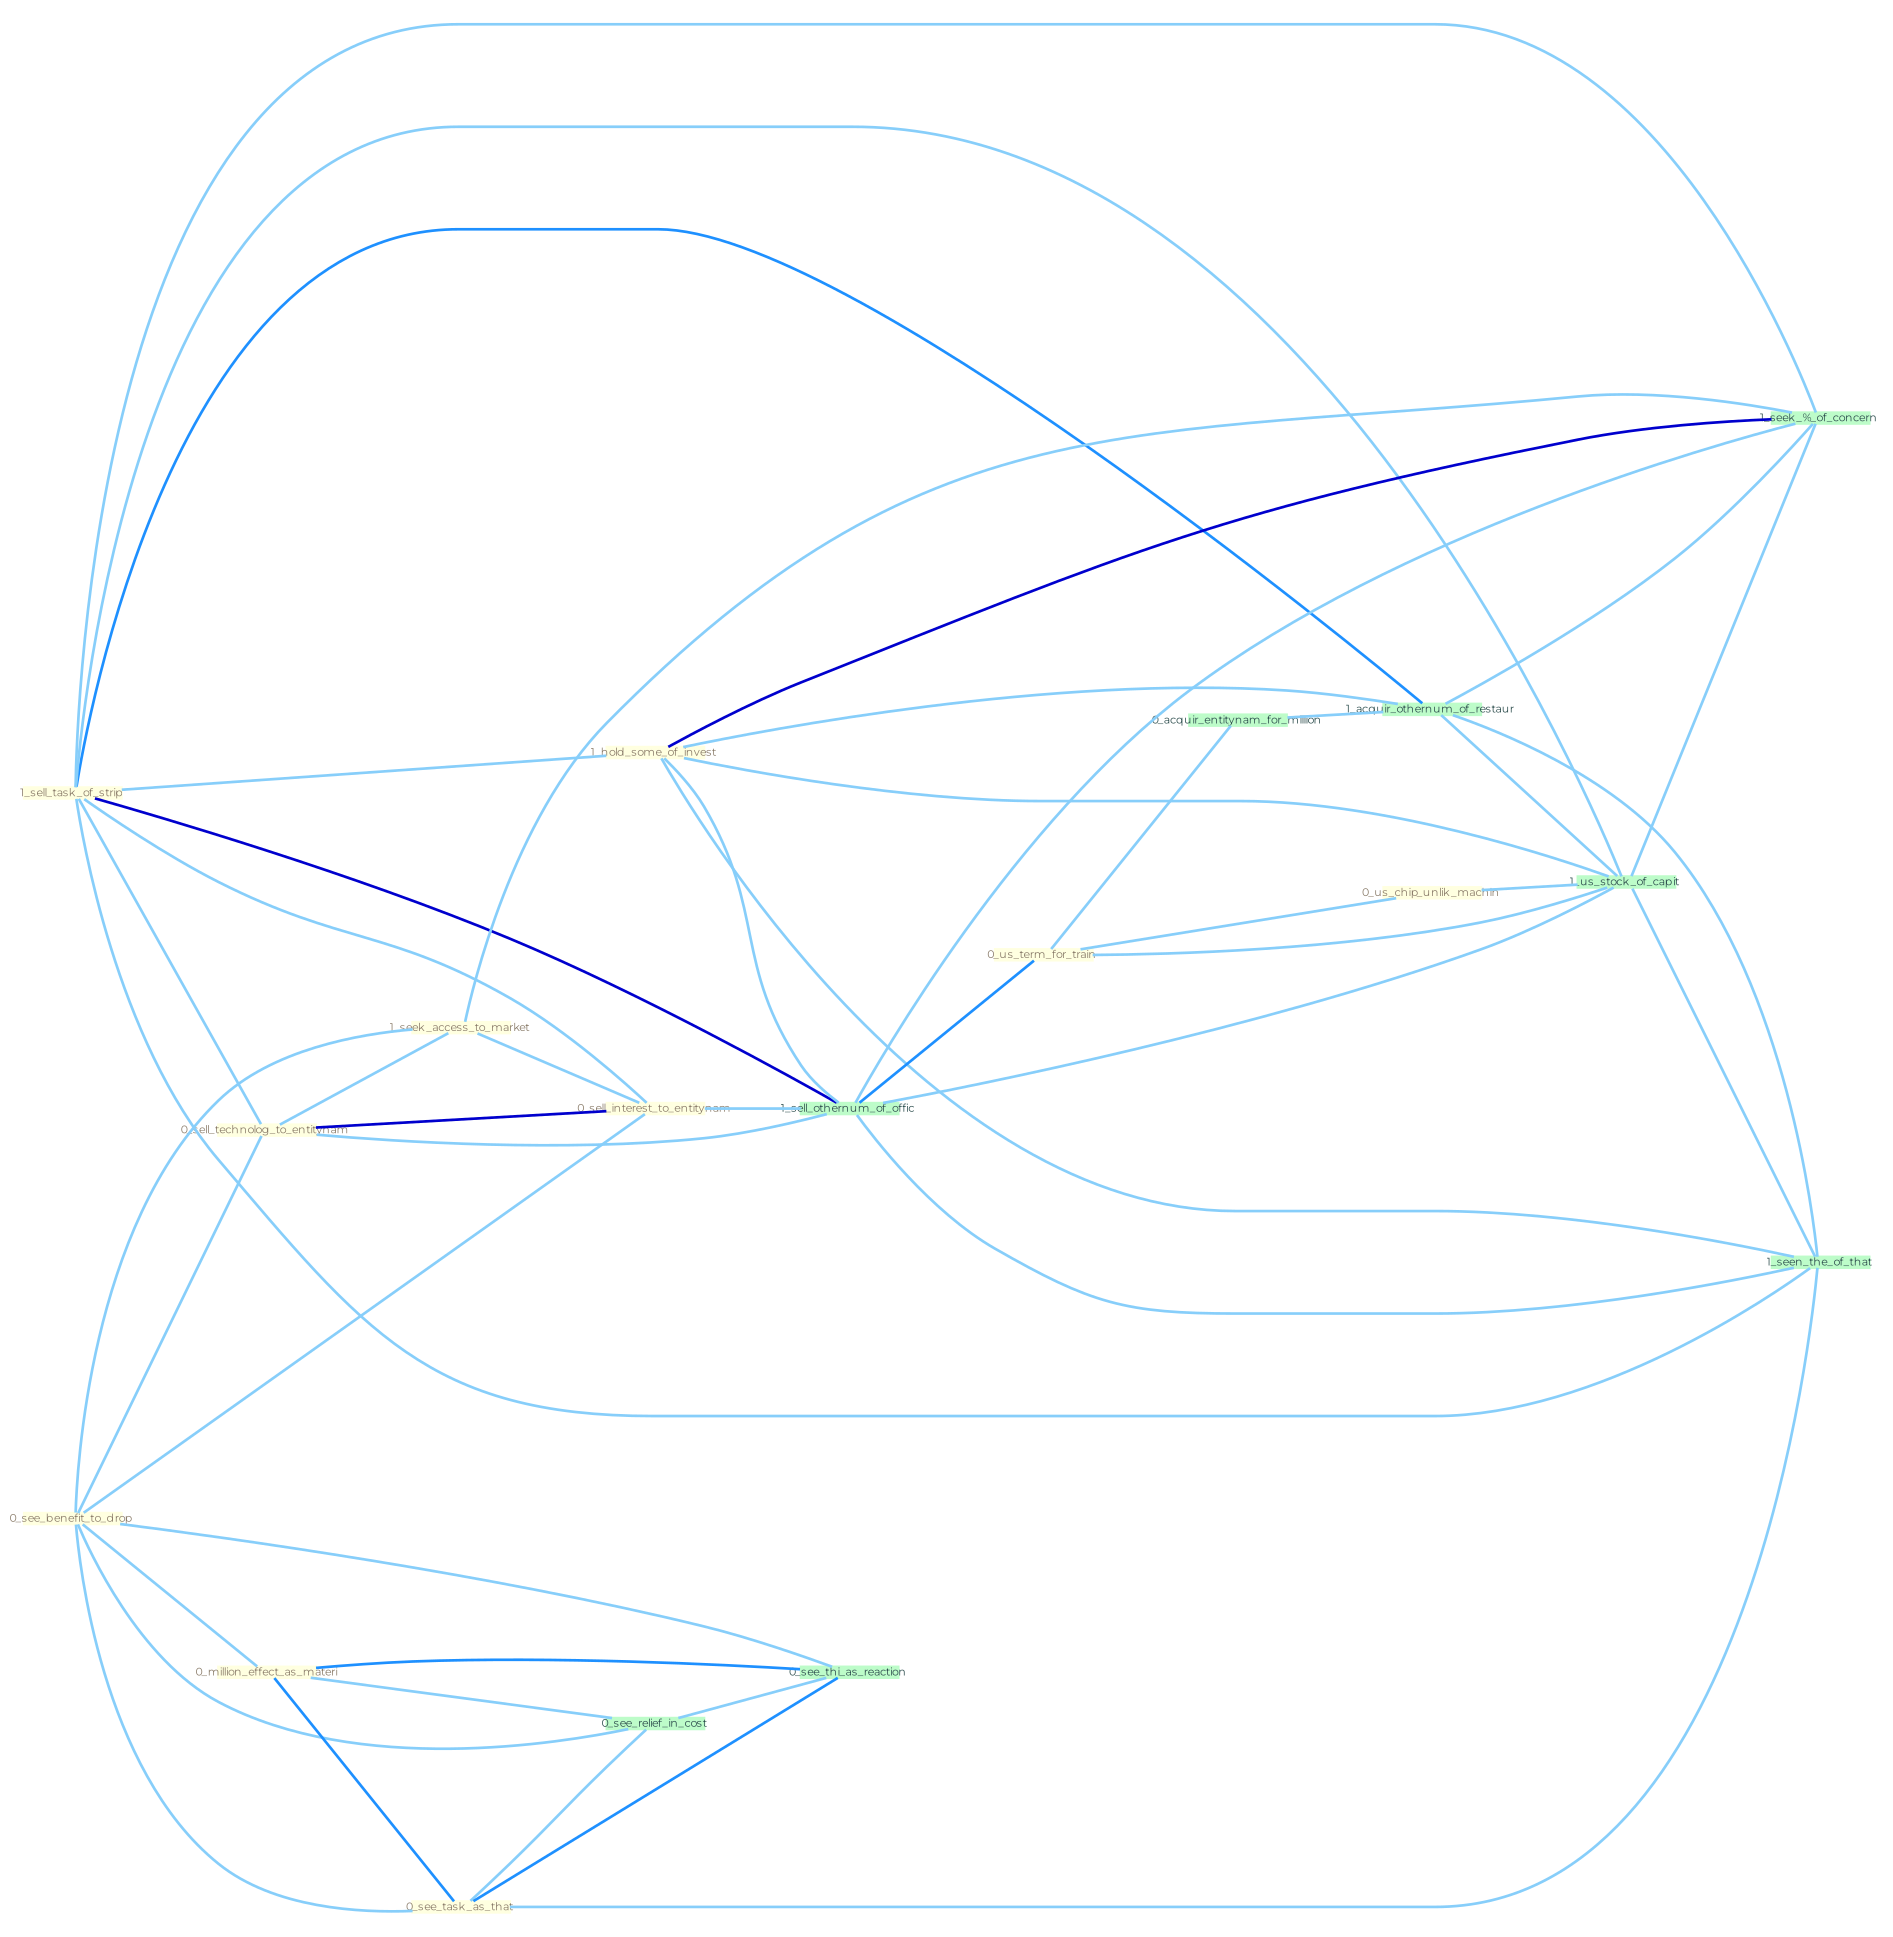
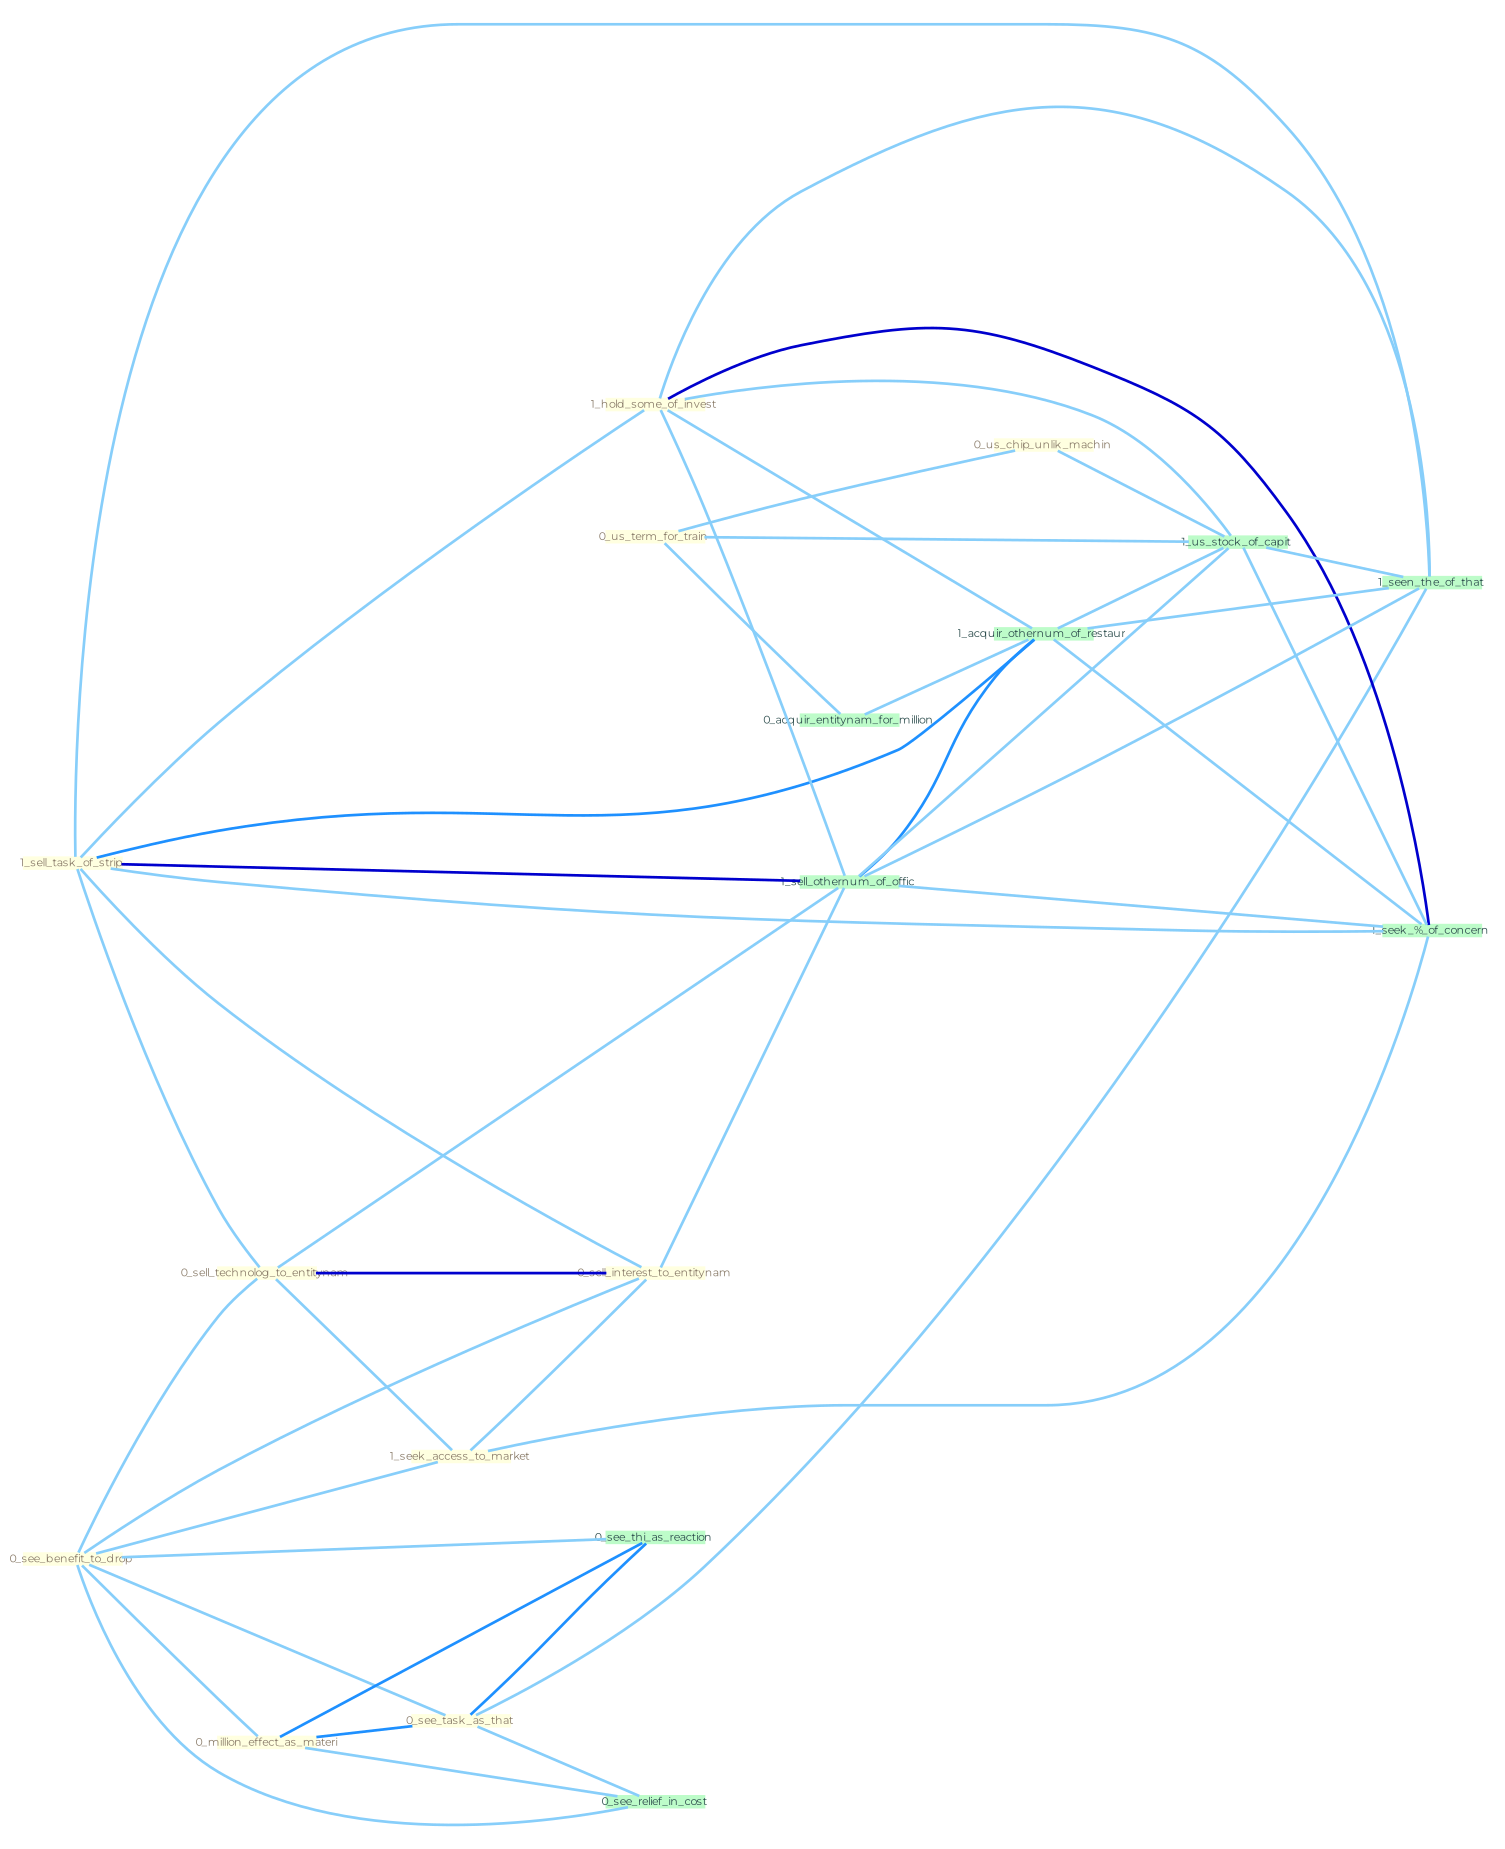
edge "1_sell_task_of_strip" -- "1_us_stock_of_capit": removed
edge "0_us_term_for_train" -- "1_sell_othernum_of_offic": now "1_acquir_othernum_of_restaur" -- "1_sell_othernum_of_offic"
edge "0_see_thi_as_reaction" -- "0_see_relief_in_cost": removed
